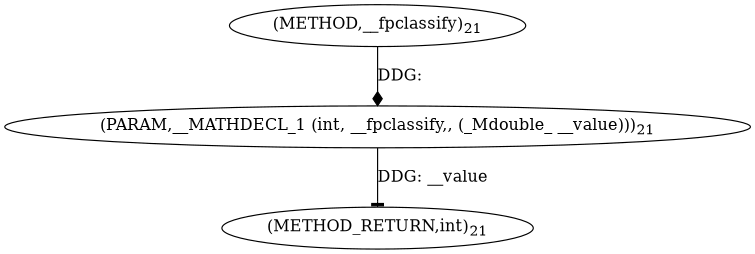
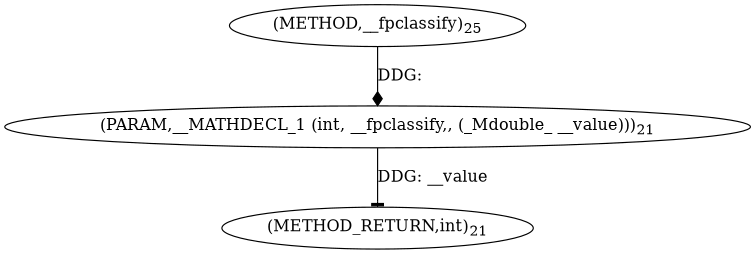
node "(METHOD,__fpclassify)": text "21" -> "25"
